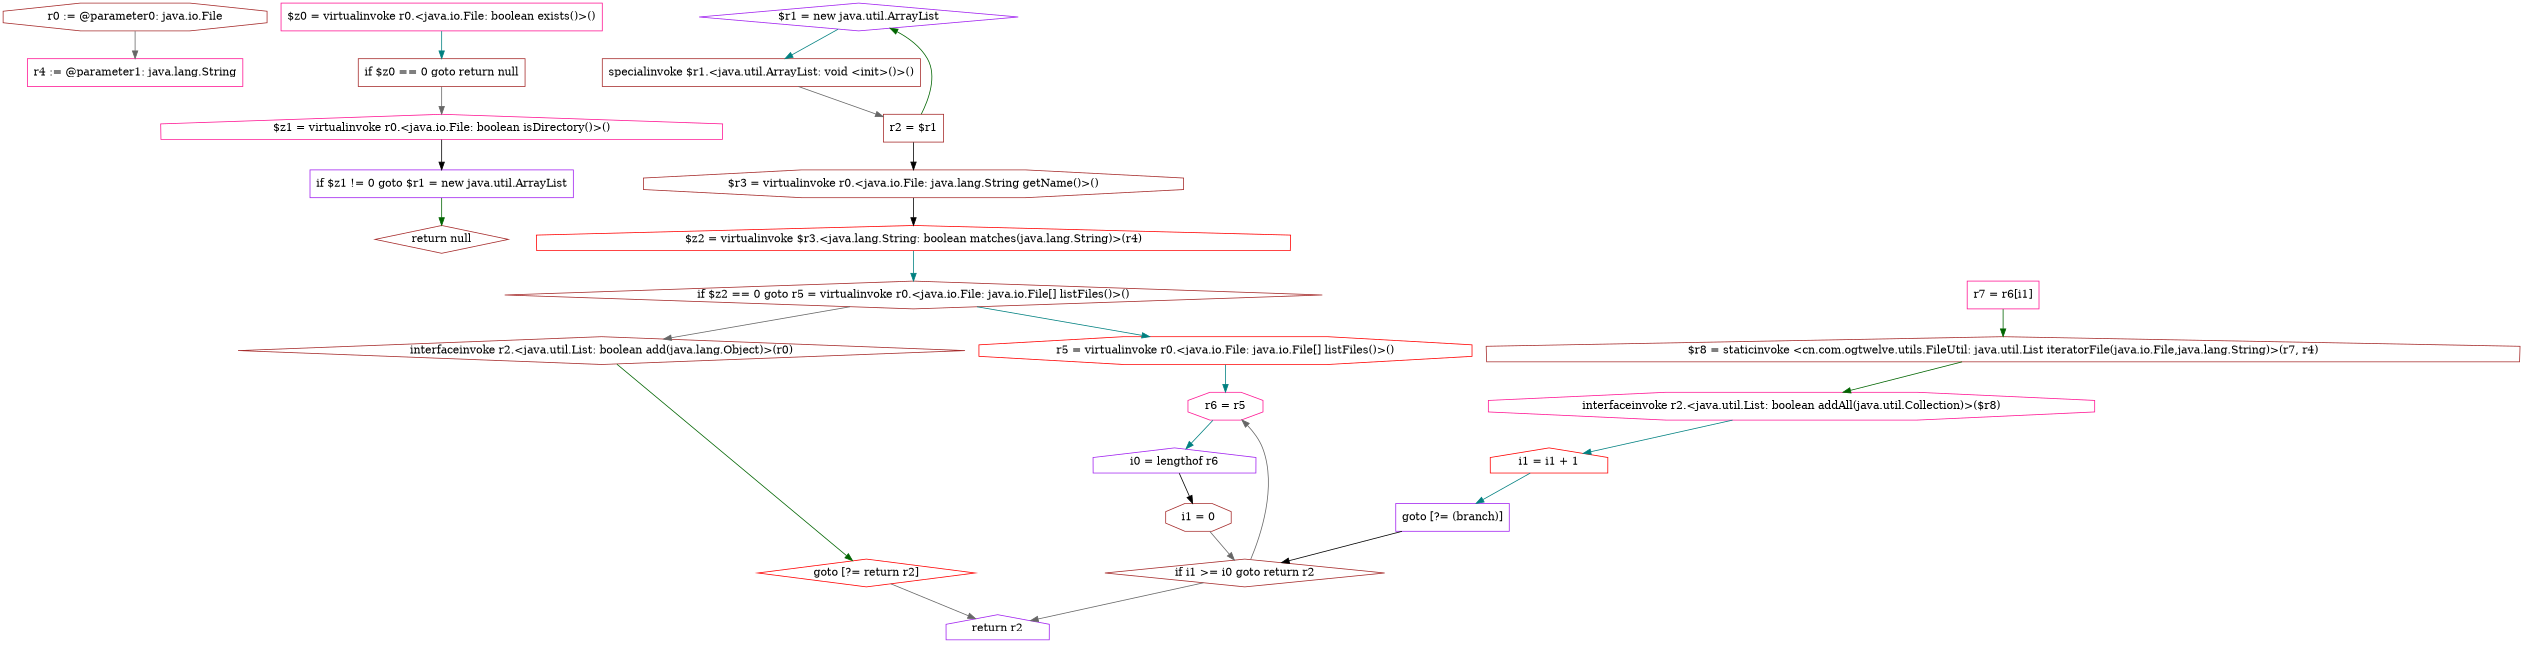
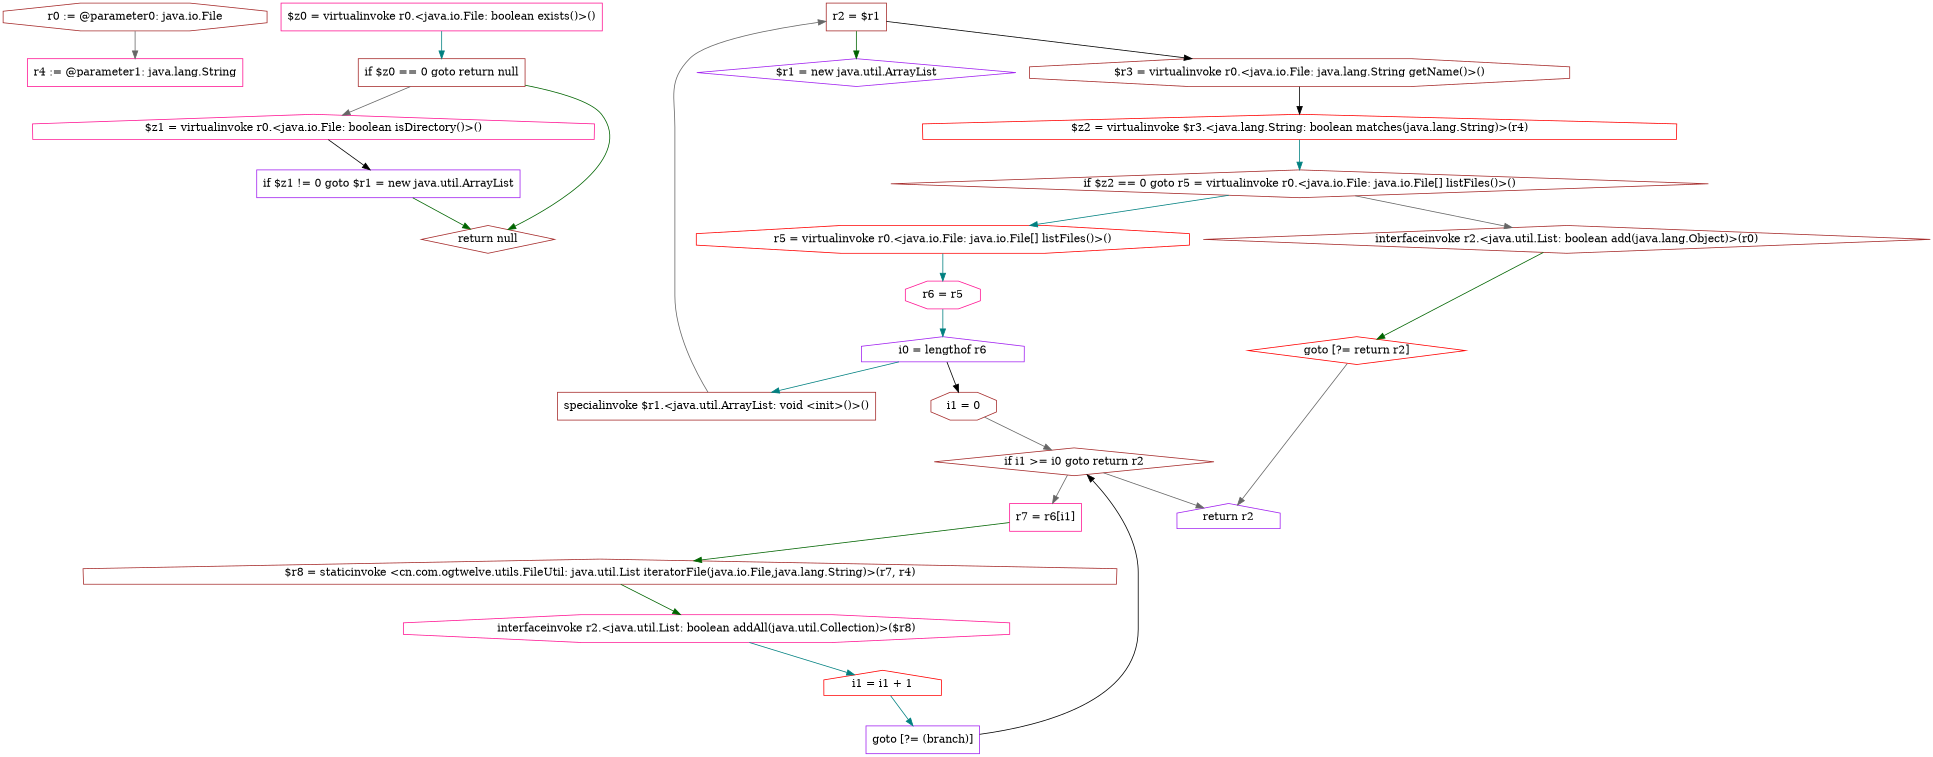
edge "$r1 = new java.util.ArrayList" -> "specialinvoke $r1.<java.util.ArrayList: void <init>()>()": now "i0 = lengthof r6" -> "specialinvoke $r1.<java.util.ArrayList: void <init>()>()"
edge "if $z0 == 0 goto return null" -> "return null": added
edge "if i1 >= i0 goto return r2" -> "r6 = r5": now "if i1 >= i0 goto return r2" -> "r7 = r6[i1]"
